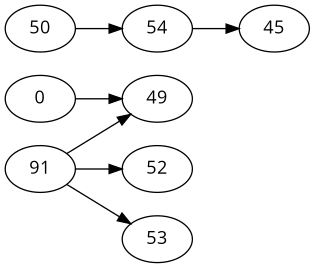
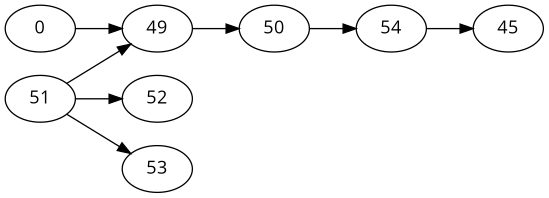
edge "49" -> "50": added
node "91": label "91" -> "51"
